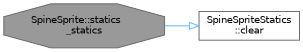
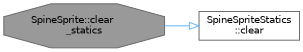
node "SpineSprite::statics _statics": label "SpineSprite::statics _statics" -> "SpineSprite::clear _statics"
